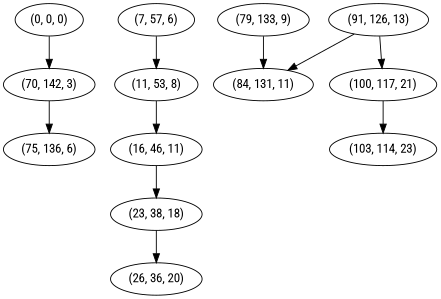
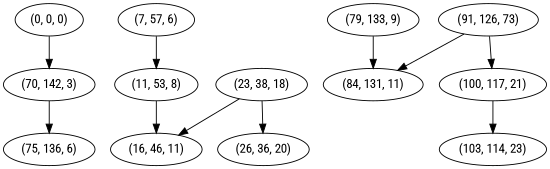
node "(91, 126, 13)": label "(91, 126, 13)" -> "(91, 126, 73)"
edge "(16, 46, 11)" -> "(23, 38, 18)": reversed
